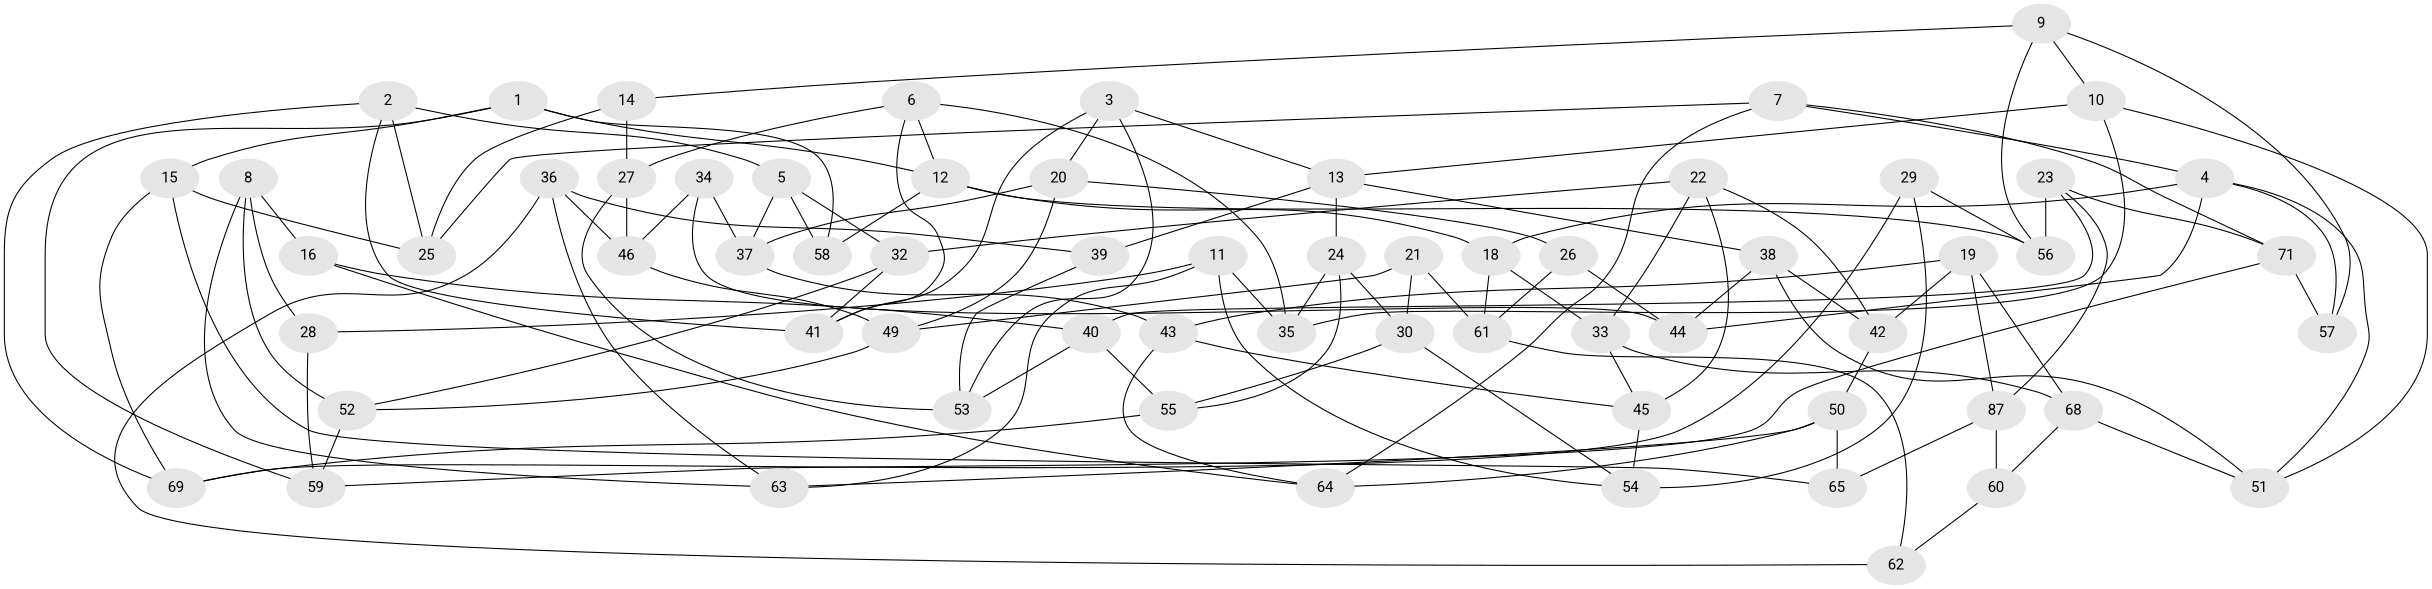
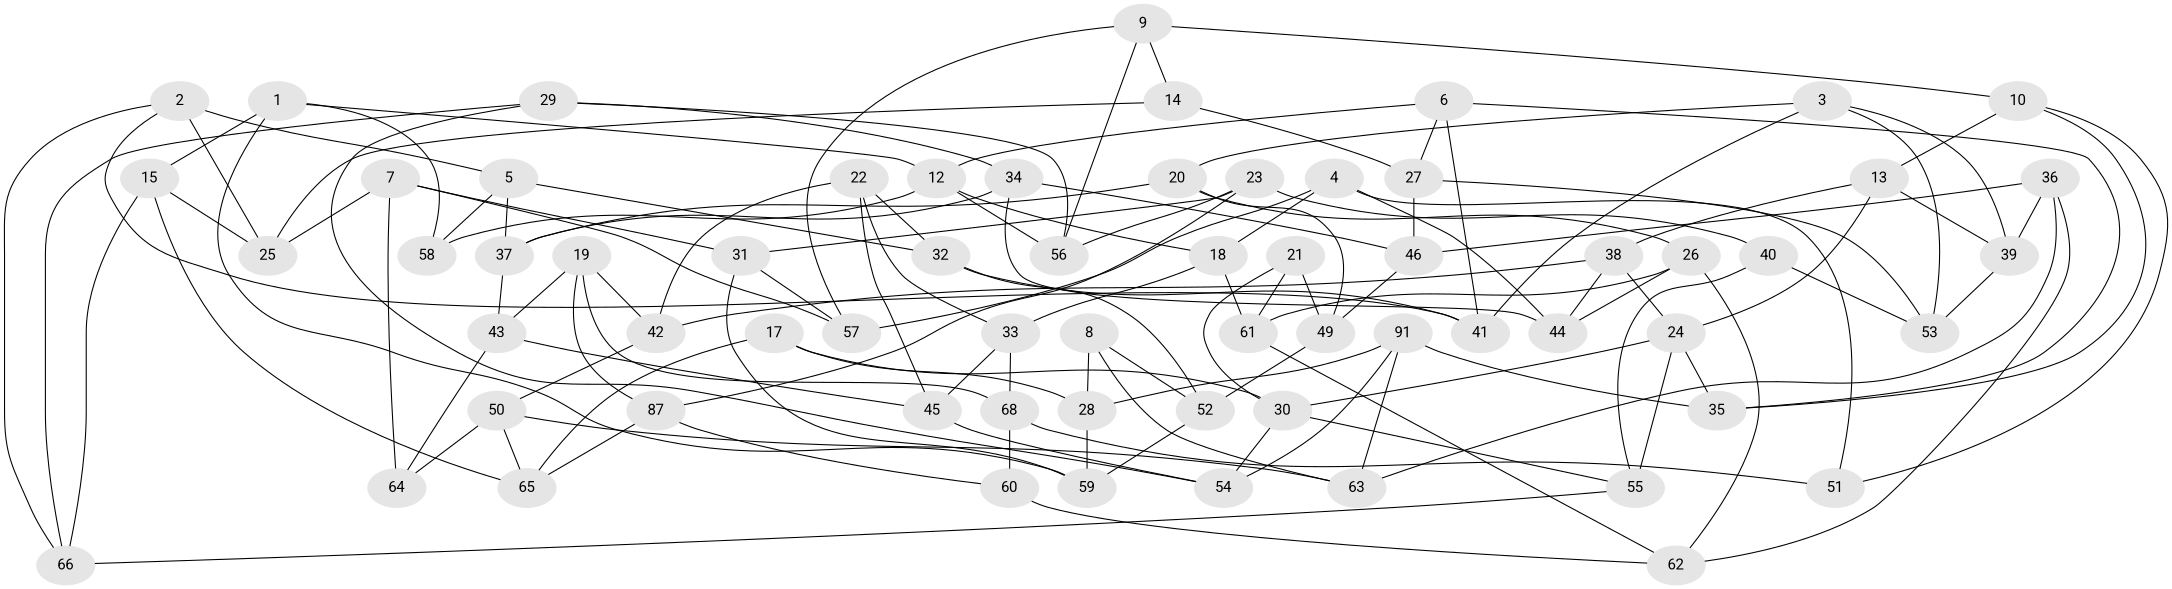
edge "29" -- "34": added
edge "7" -- "4": now "7" -- "57"
edge "3" -- "13": now "3" -- "39"
node "16": removed
node "11": label "11" -> "91"
node "71": label "71" -> "31"
node "17": added
edge "38" -- "51": now "38" -- "24"
edge "26" -- "62": added
node "69": label "69" -> "66"
